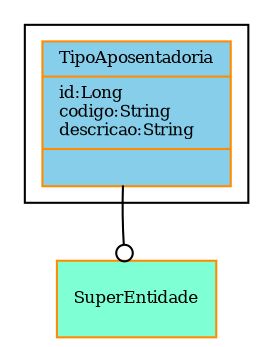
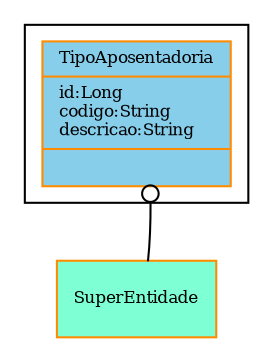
edge "TipoAposentadoria" -> "SuperEntidade": reversed
